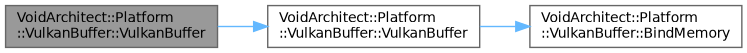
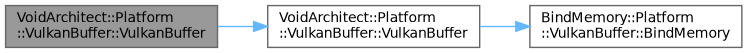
node "VoidArchitect::Platform ::VulkanBuffer::BindMemory": label "VoidArchitect::Platform ::VulkanBuffer::BindMemory" -> "BindMemory::Platform ::VulkanBuffer::BindMemory"
